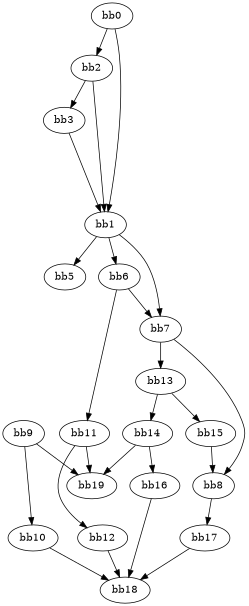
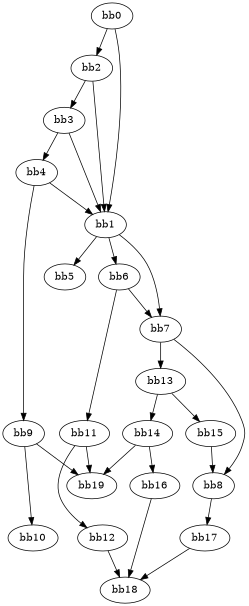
node "bb4": added
edge "bb10" -> "bb18": removed
